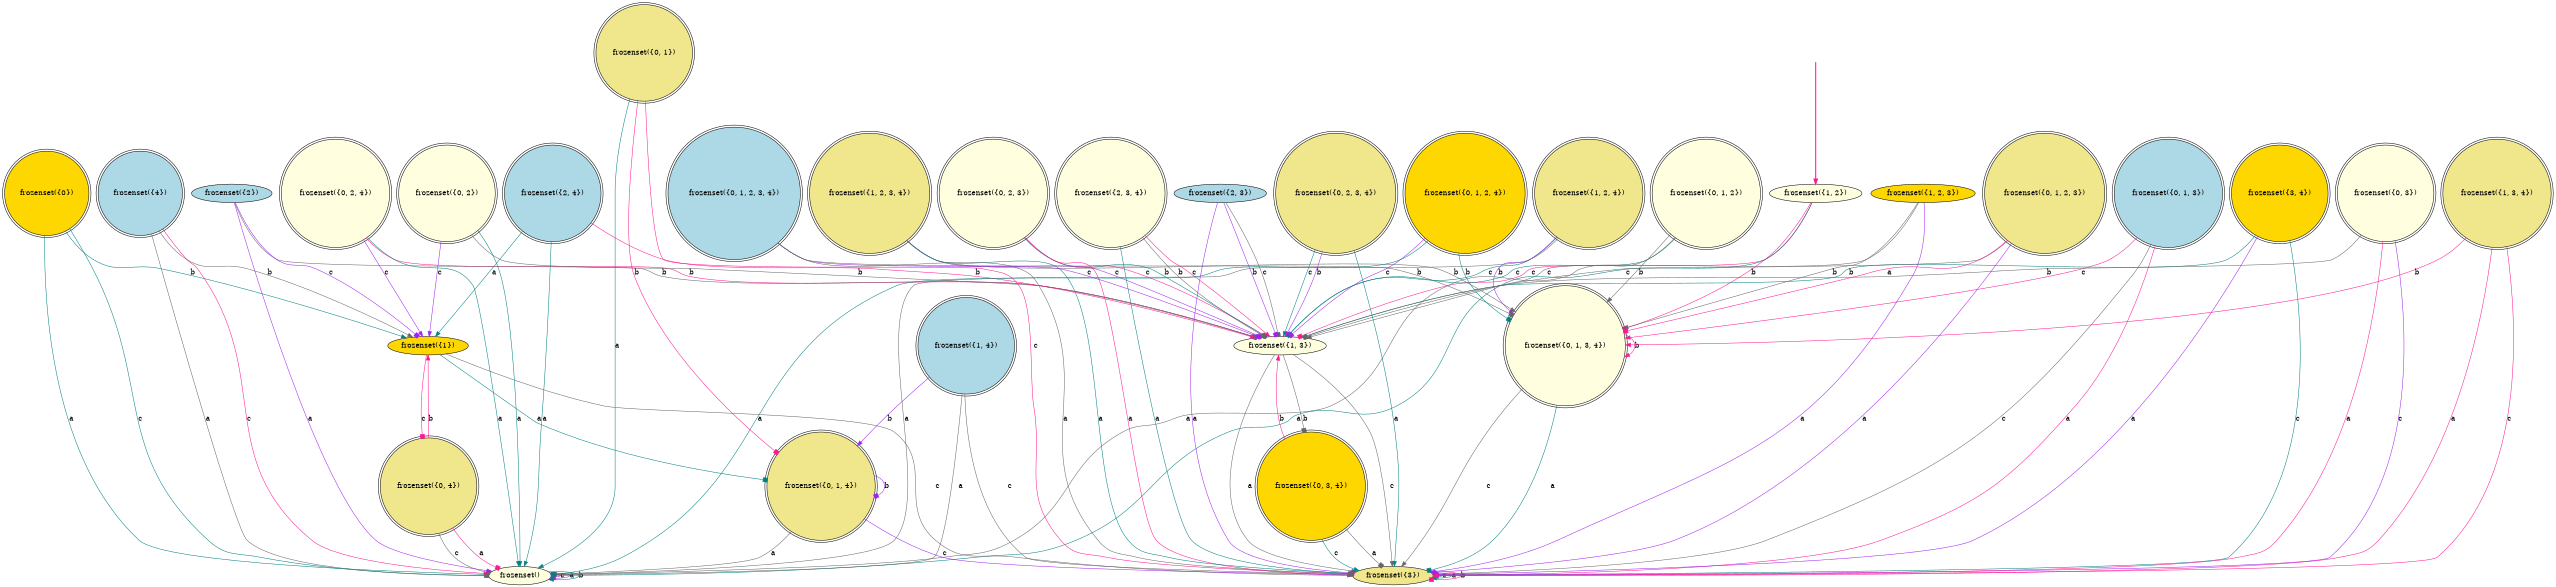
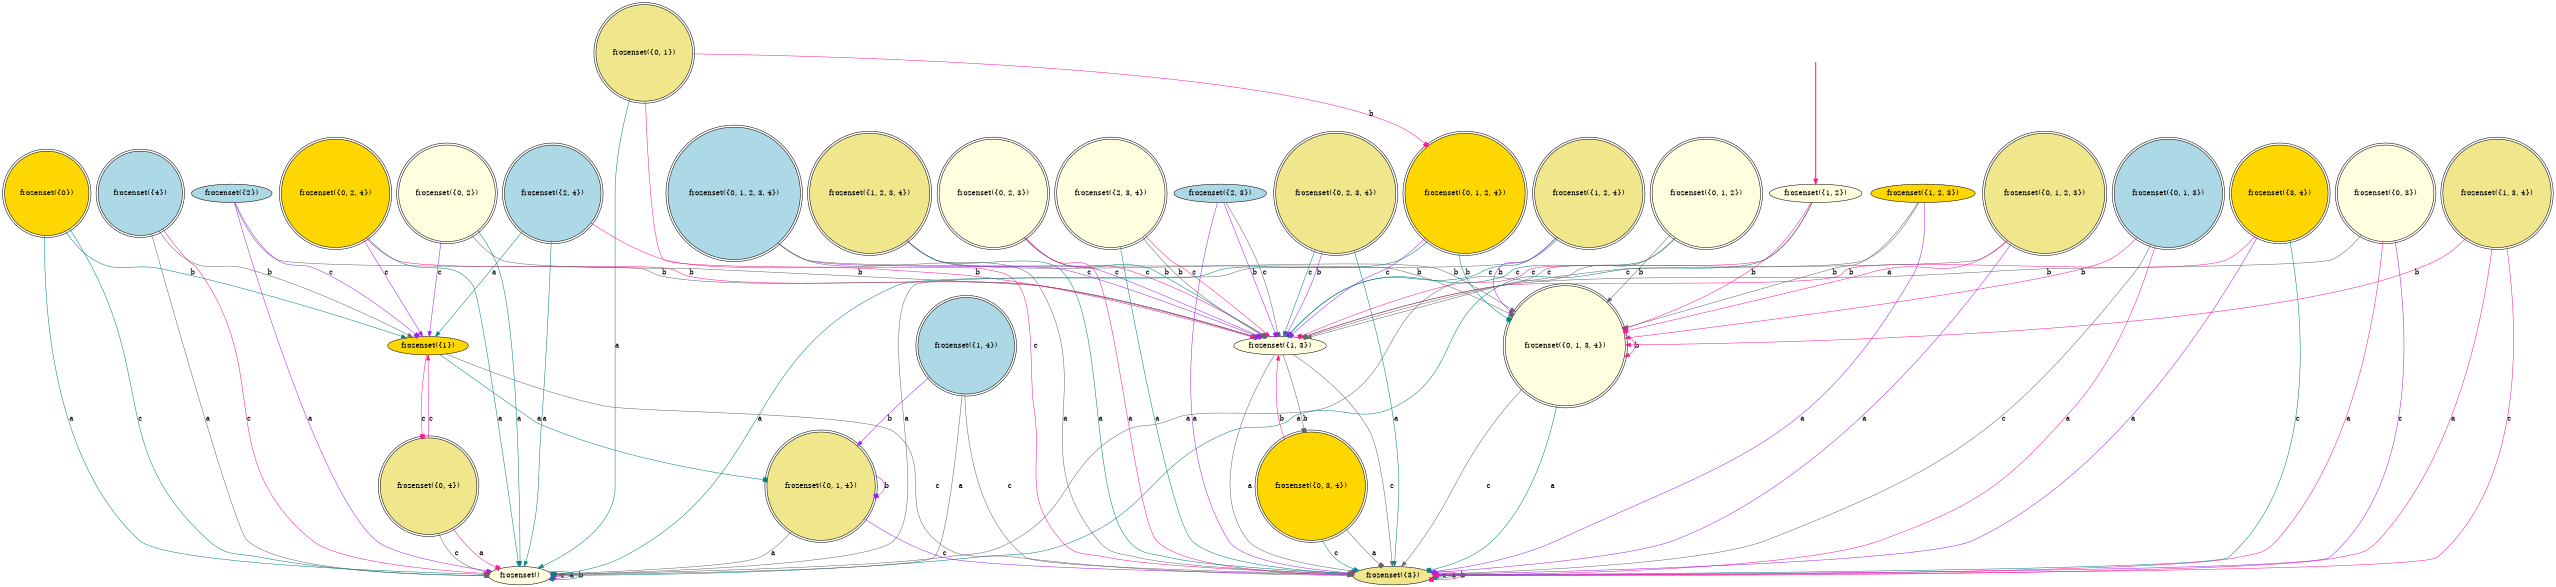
node "frozenset({0, 2, 4})": fillcolor lightyellow -> gold
edge "frozenset({0, 1, 3})" -> "frozenset({0, 1, 3, 4})": label "c" -> "b"
edge "frozenset({3, 4})" -> "frozenset({1, 3})": color teal -> deeppink
edge "frozenset({0, 1})" -> "frozenset({0, 1, 4})": now "frozenset({0, 1})" -> "frozenset({0, 1, 2, 4})"
edge "frozenset({0, 4})" -> "frozenset({1})": label "b" -> "c"
